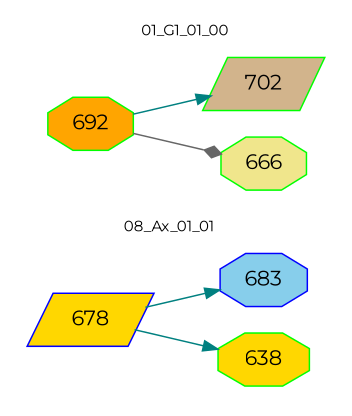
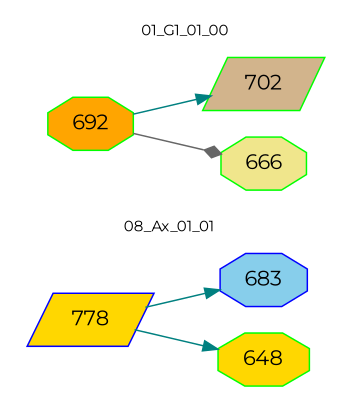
node "678": label "678" -> "778"
node "638": label "638" -> "648"
